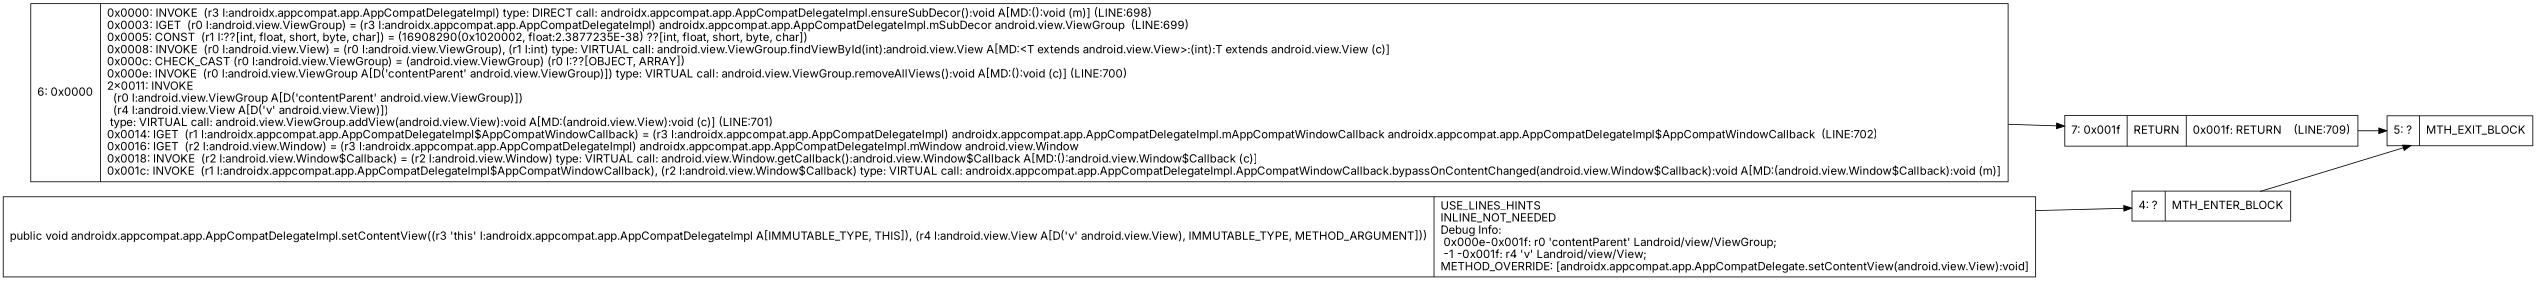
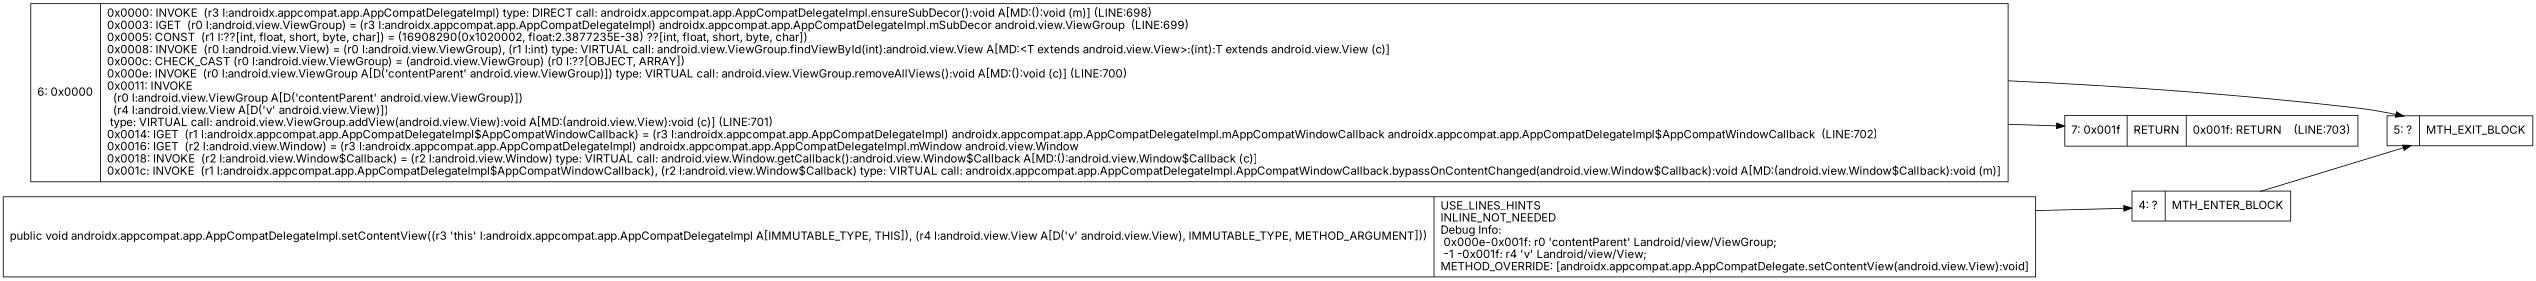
node "6: 0x0000": text "2x0011: INVOKE" -> "0x0011: INVOKE"
node "7: 0x001f": text "0x001f: RETURN    (LINE:709)" -> "0x001f: RETURN    (LINE:703)"
edge "7: 0x001f" -> "5: ?": now "6: 0x0000" -> "5: ?"
